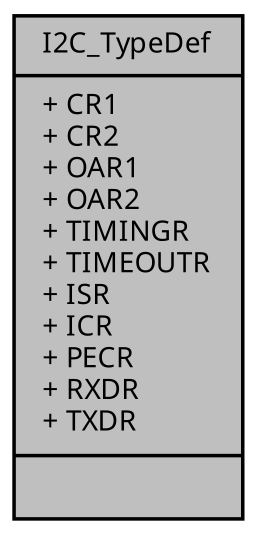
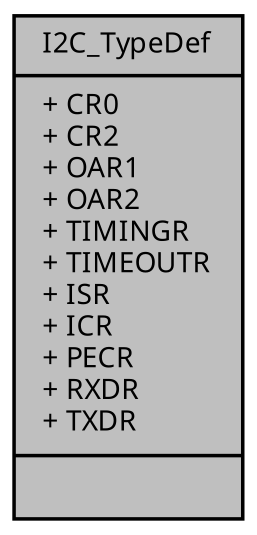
node "I2C_TypeDef": text "+ CR1" -> "+ CR0"
